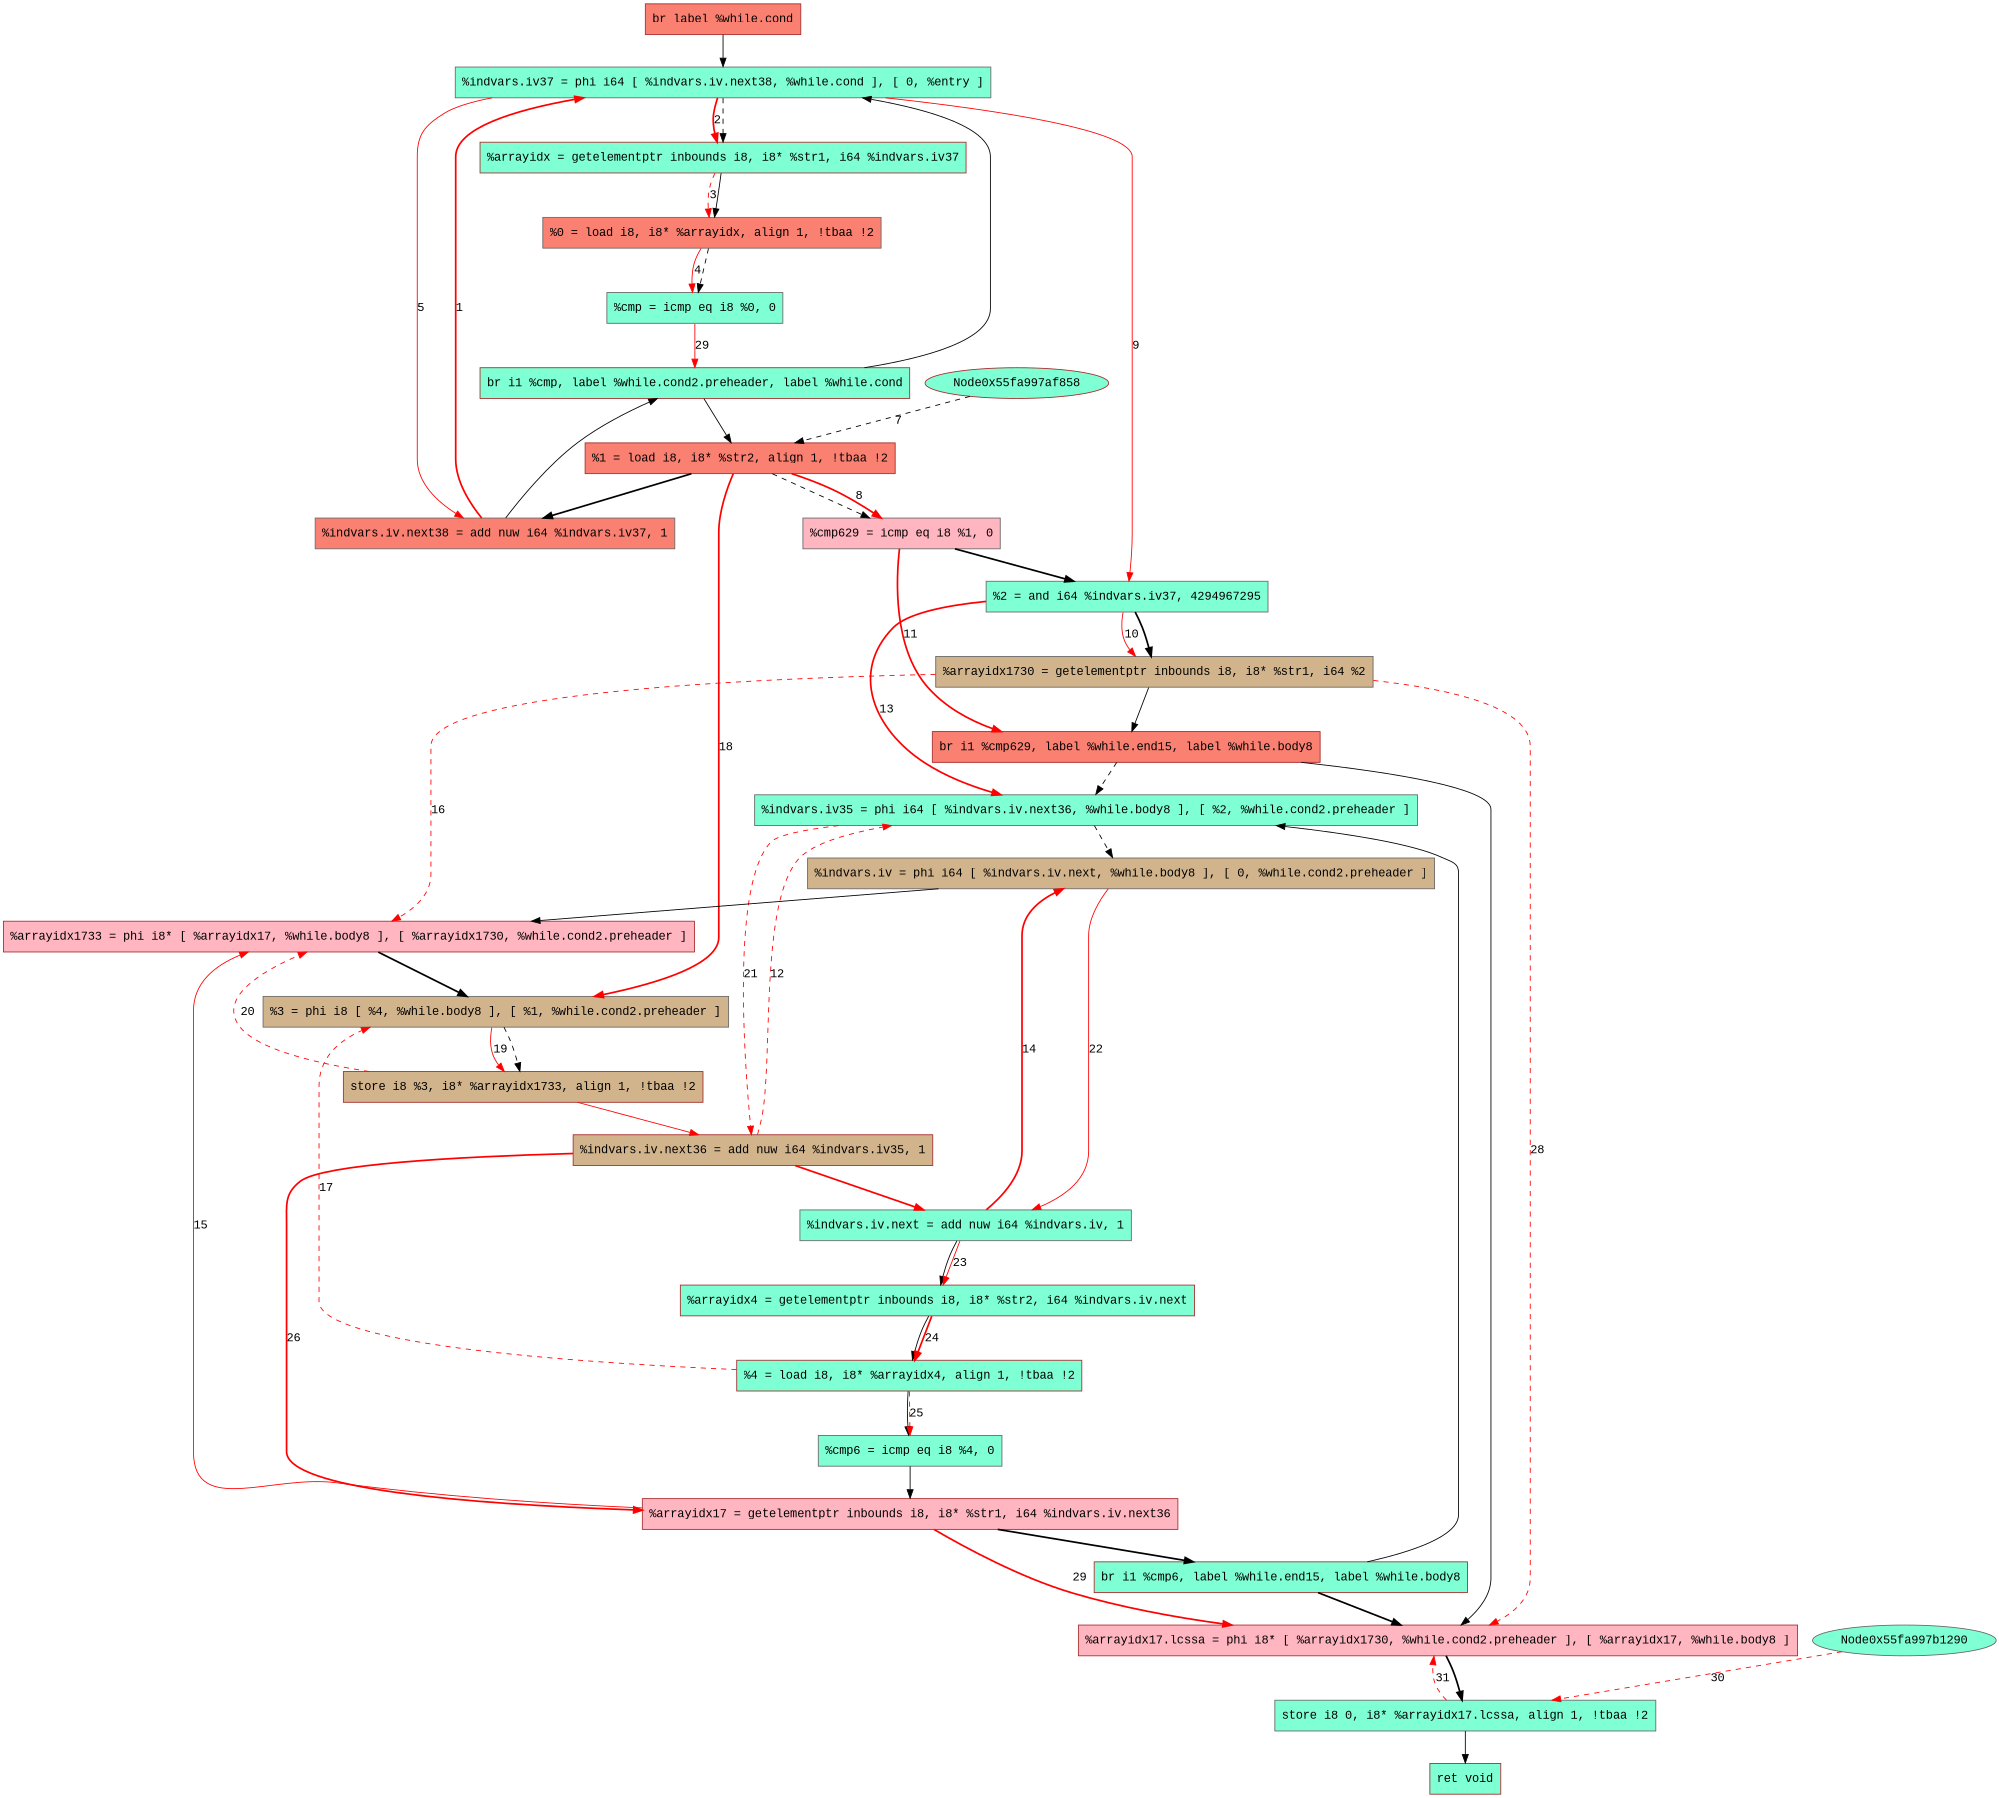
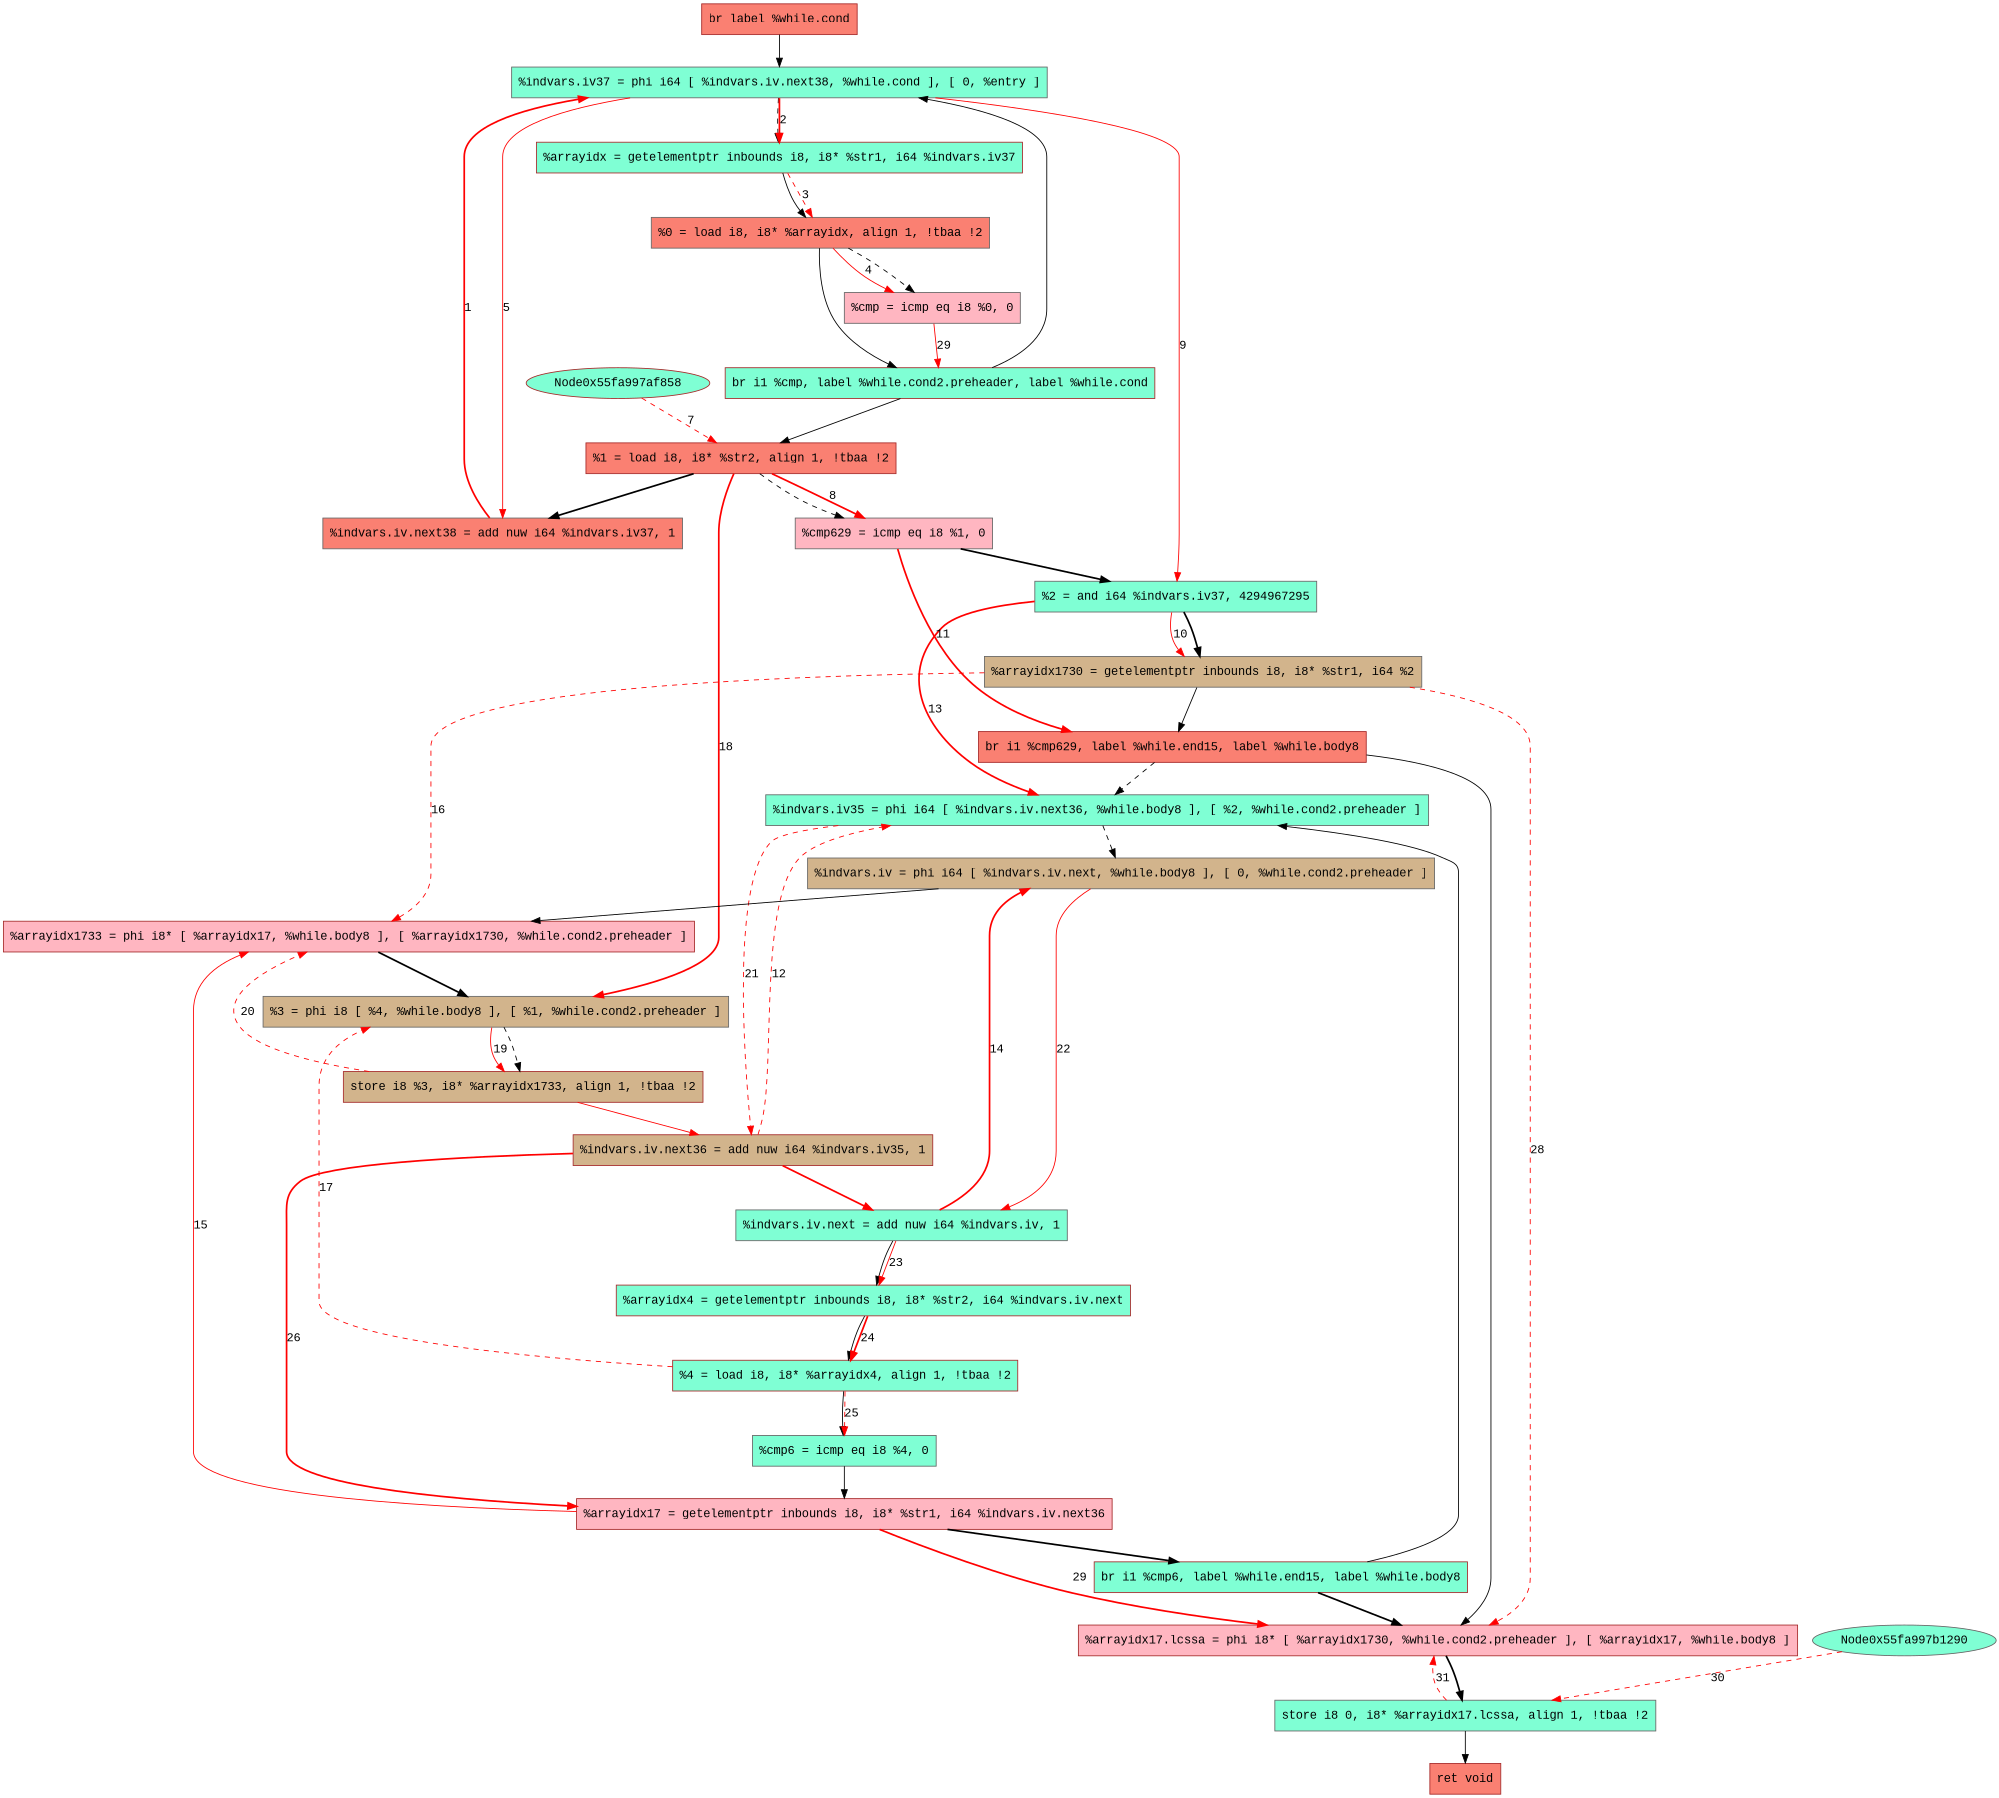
node "%cmp = icmp eq i8 %0, 0": fillcolor aquamarine -> lightpink
edge "Node0x55fa997af858" -> "%1 = load i8, i8* %str2, align 1, !tbaa !2": color black -> red
edge "%indvars.iv.next38 = add nuw i64 %indvars.iv37, 1" -> "br i1 %cmp, label %while.cond2.preheader, label %while.cond": now "%0 = load i8, i8* %arrayidx, align 1, !tbaa !2" -> "br i1 %cmp, label %while.cond2.preheader, label %while.cond"
node "ret void": fillcolor aquamarine -> salmon
